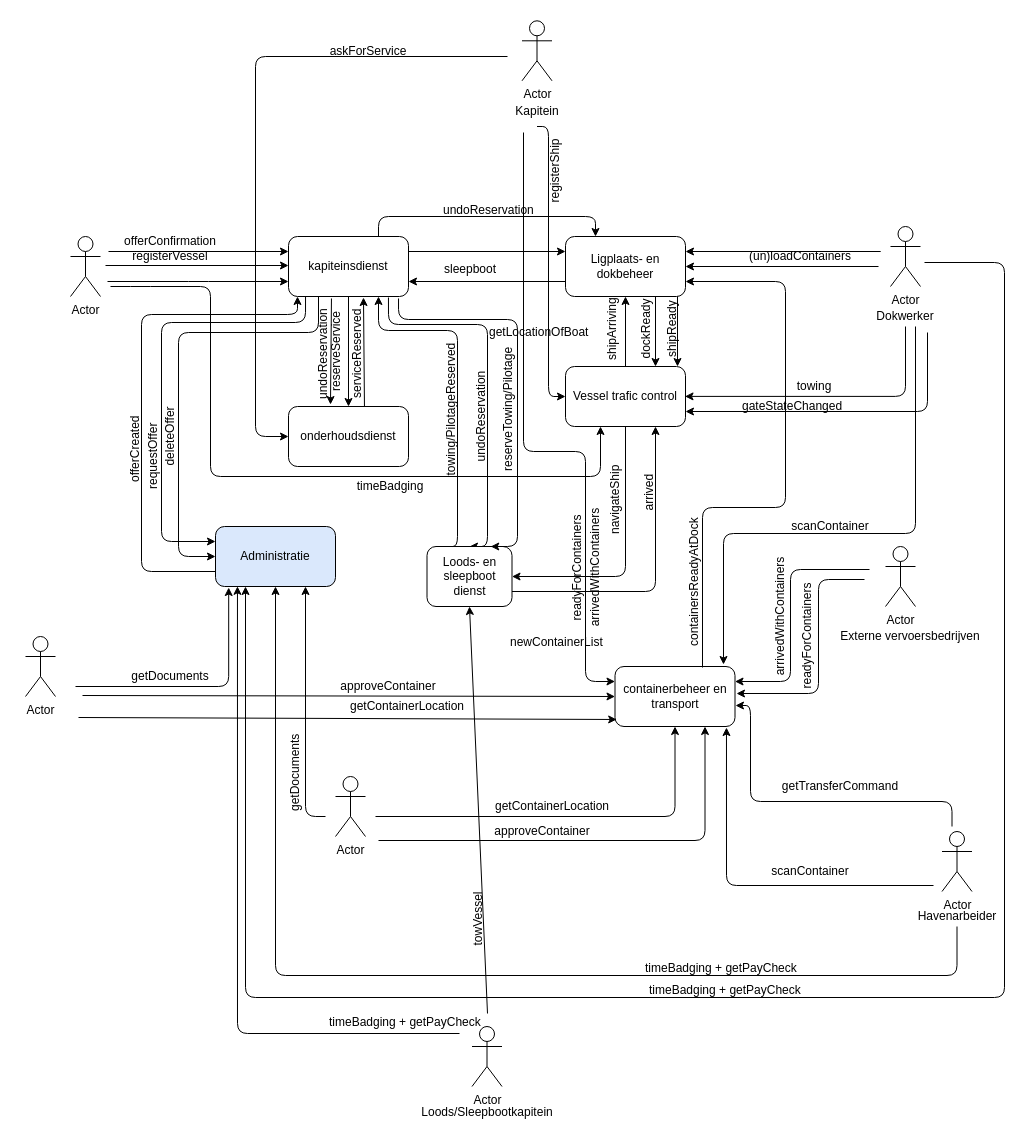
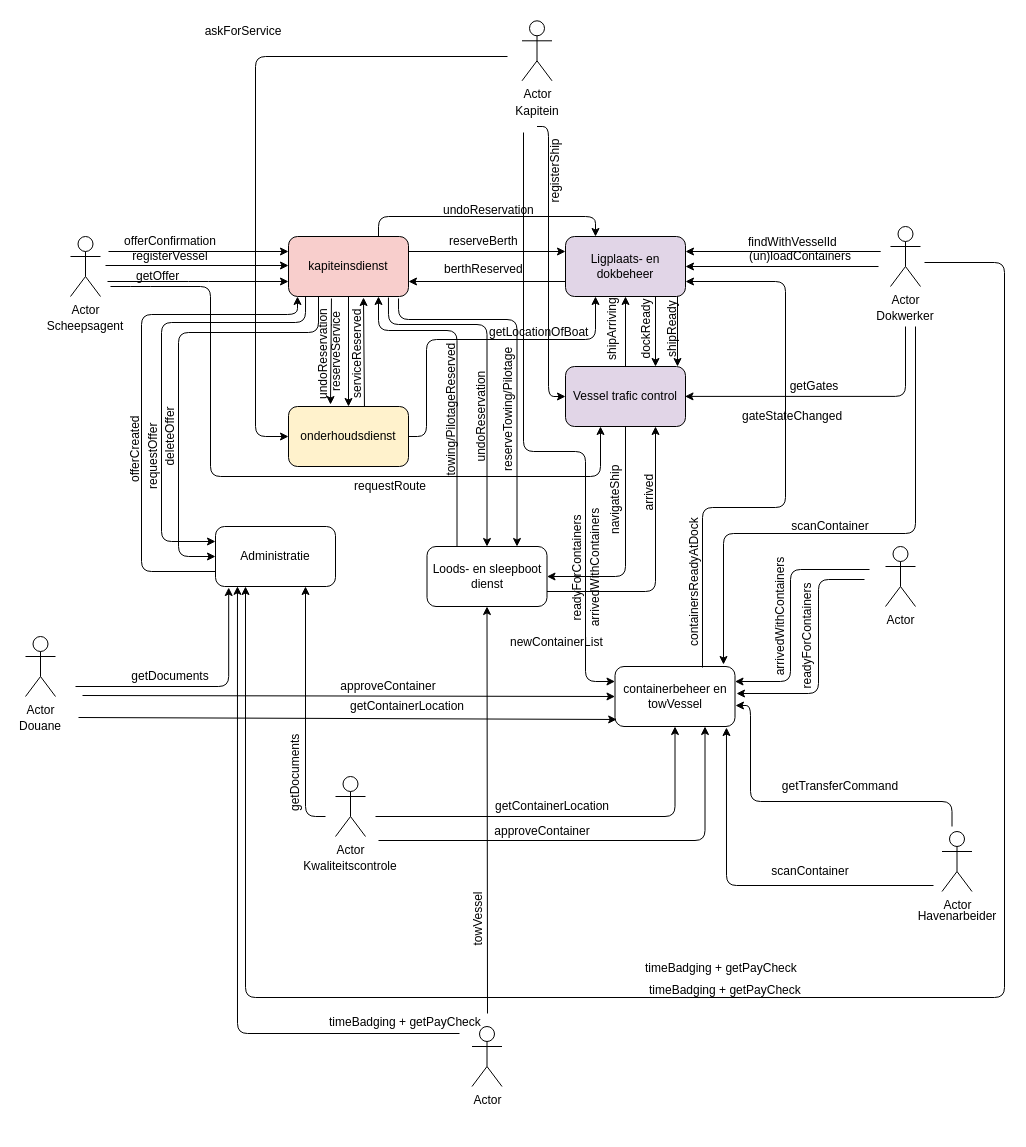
node "askForService": moved (369, 51) -> (244, 31)
node "reserveBerth": added
node "findWithVesselId": added
node "kapiteinsdienst": fillcolor #ffffff -> #f8cecc
node "Ligplaats- en dokbeheer": fillcolor #ffffff -> #e1d5e7
node "sleepboot": label "sleepboot" -> "berthReserved"
node "getOffer": added
node "Scheepsagent": added
edge "onderhoudsdienst" -> "Ligplaats- en dokbeheer": added
node "towing": label "towing" -> "getGates"
node "Vessel trafic control": fillcolor #ffffff -> #e1d5e7
node "gateStateChanged": moved (796, 404) -> (796, 414)
edge "Dokwerker" -> "Vessel trafic control": removed
node "onderhoudsdienst": fillcolor #ffffff -> #fff2cc
node "timeBadging": label "timeBadging" -> "requestRoute"
node "Administratie": fillcolor #dae8fc -> #ffffff
node "Loods- en sleepboot dienst": size 85x60 -> 120x60
node "Externe vervoersbedrijven": removed
node "containerbeheer en transport": label "containerbeheer en transport" -> "containerbeheer en towVessel"
node "Douane": added
node "Kwaliteitscontrole": added
edge "Havenarbeider" -> "Administratie": removed
node "Loods/Sleepbootkapitein": removed
